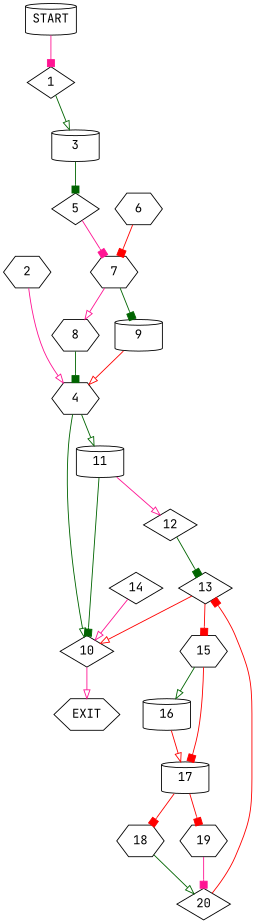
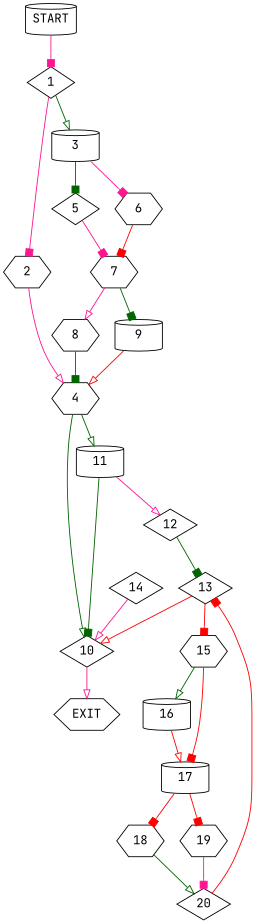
edge "1" -> "2": added
edge "3" -> "6": added
